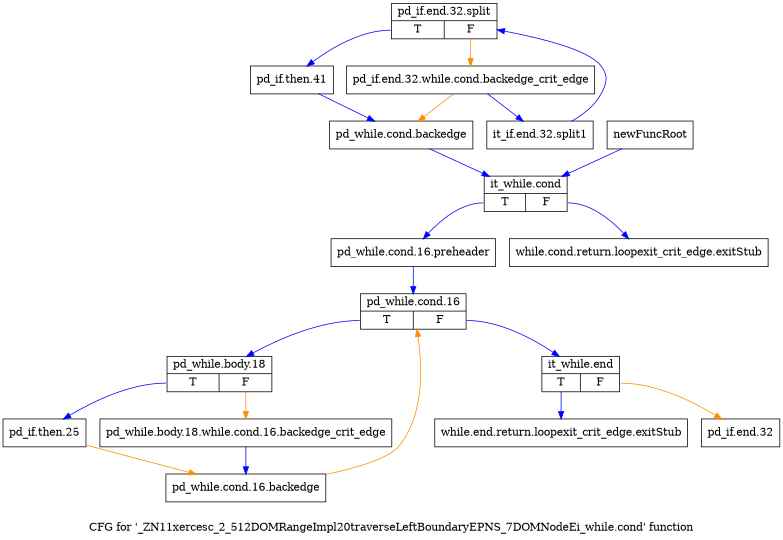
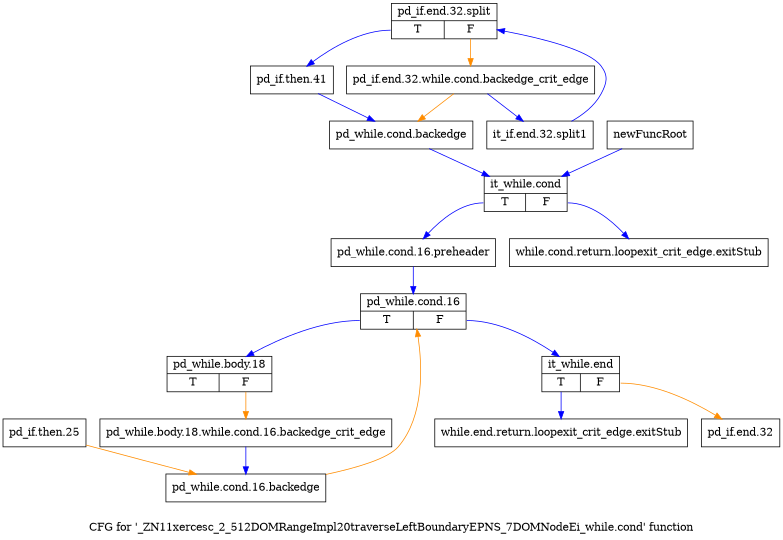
edge "pd_while.body.18" -> "pd_if.then.25": removed
